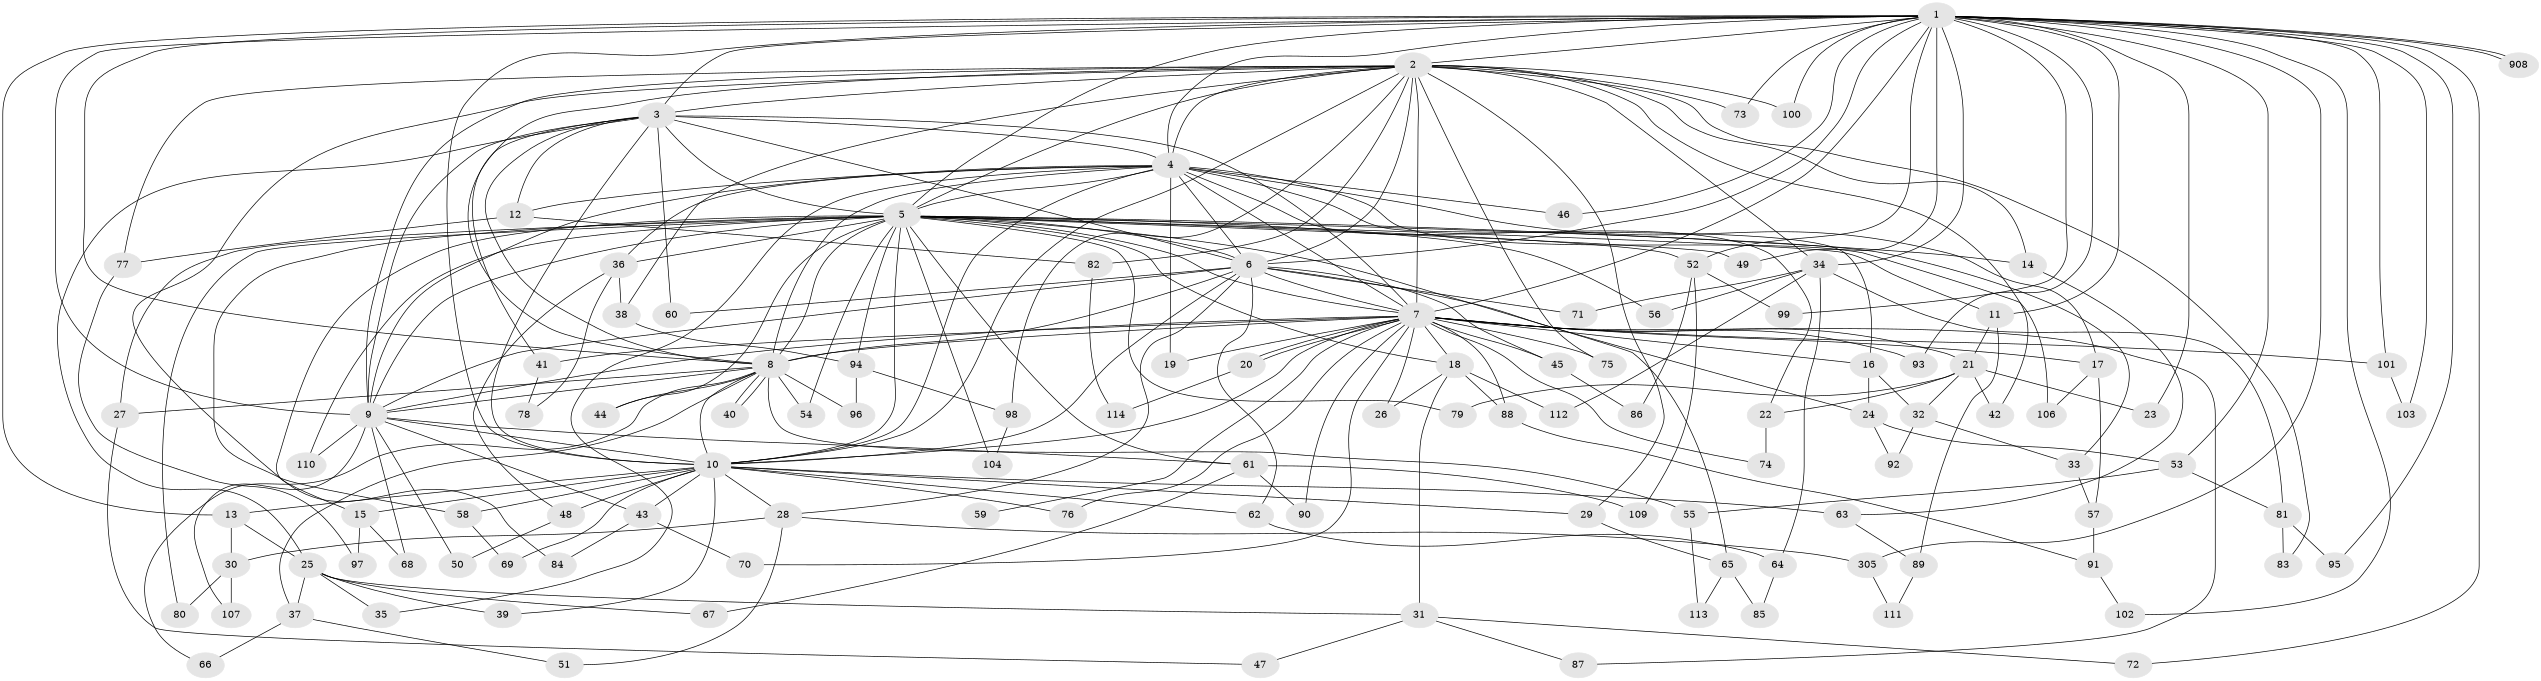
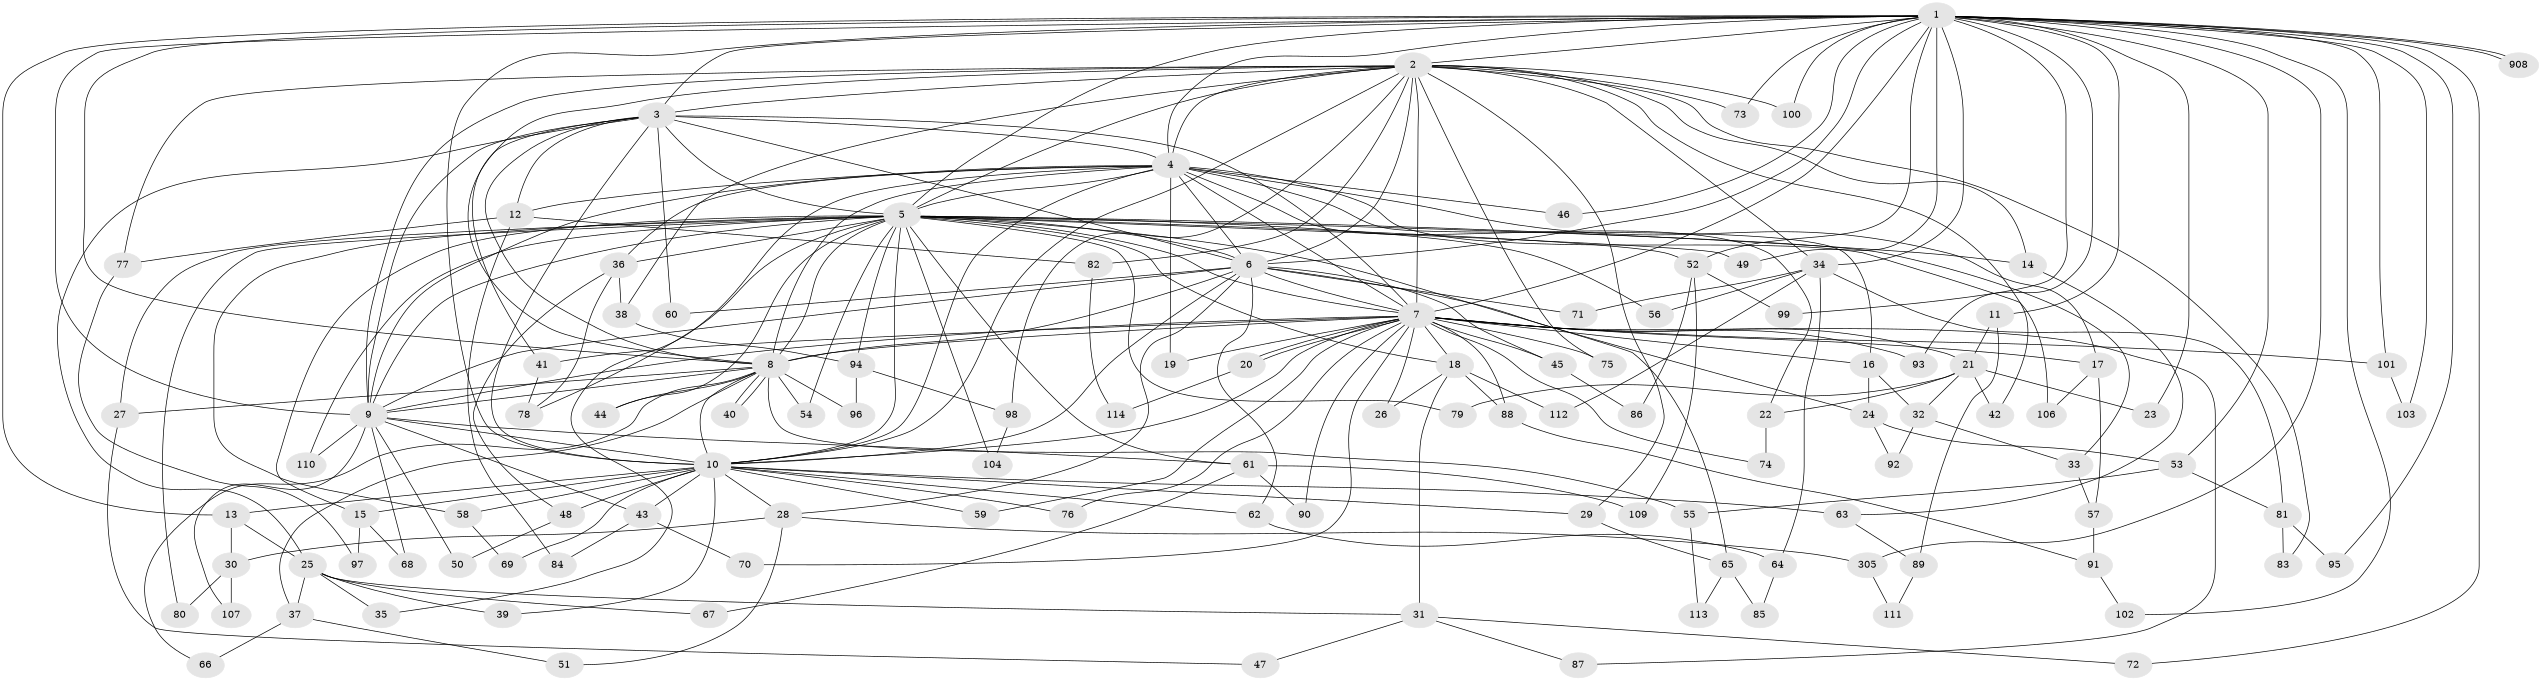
edge "2" -- "84": now "12" -- "84"
edge "5" -- "11": now "5" -- "78"
edge "10" -- "59": added
